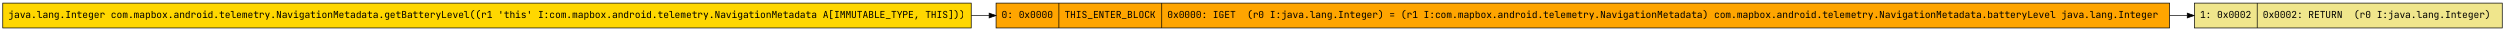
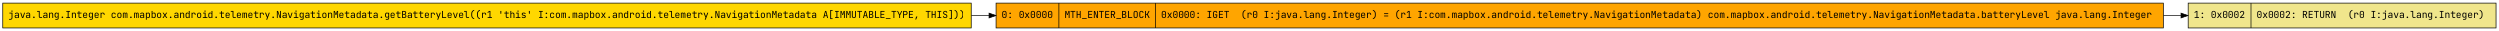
node "0: 0x0000": text "THIS_ENTER_BLOCK" -> "MTH_ENTER_BLOCK"
